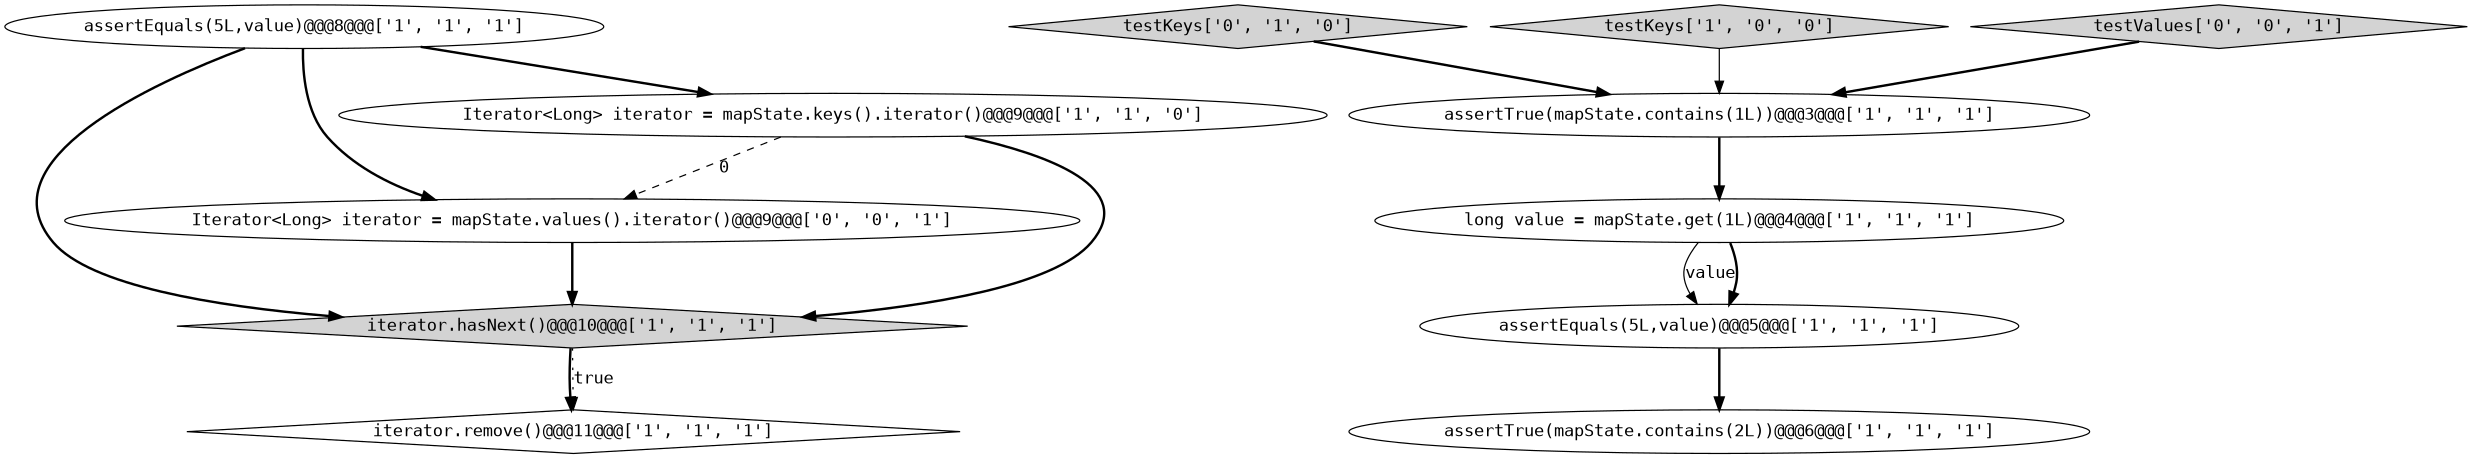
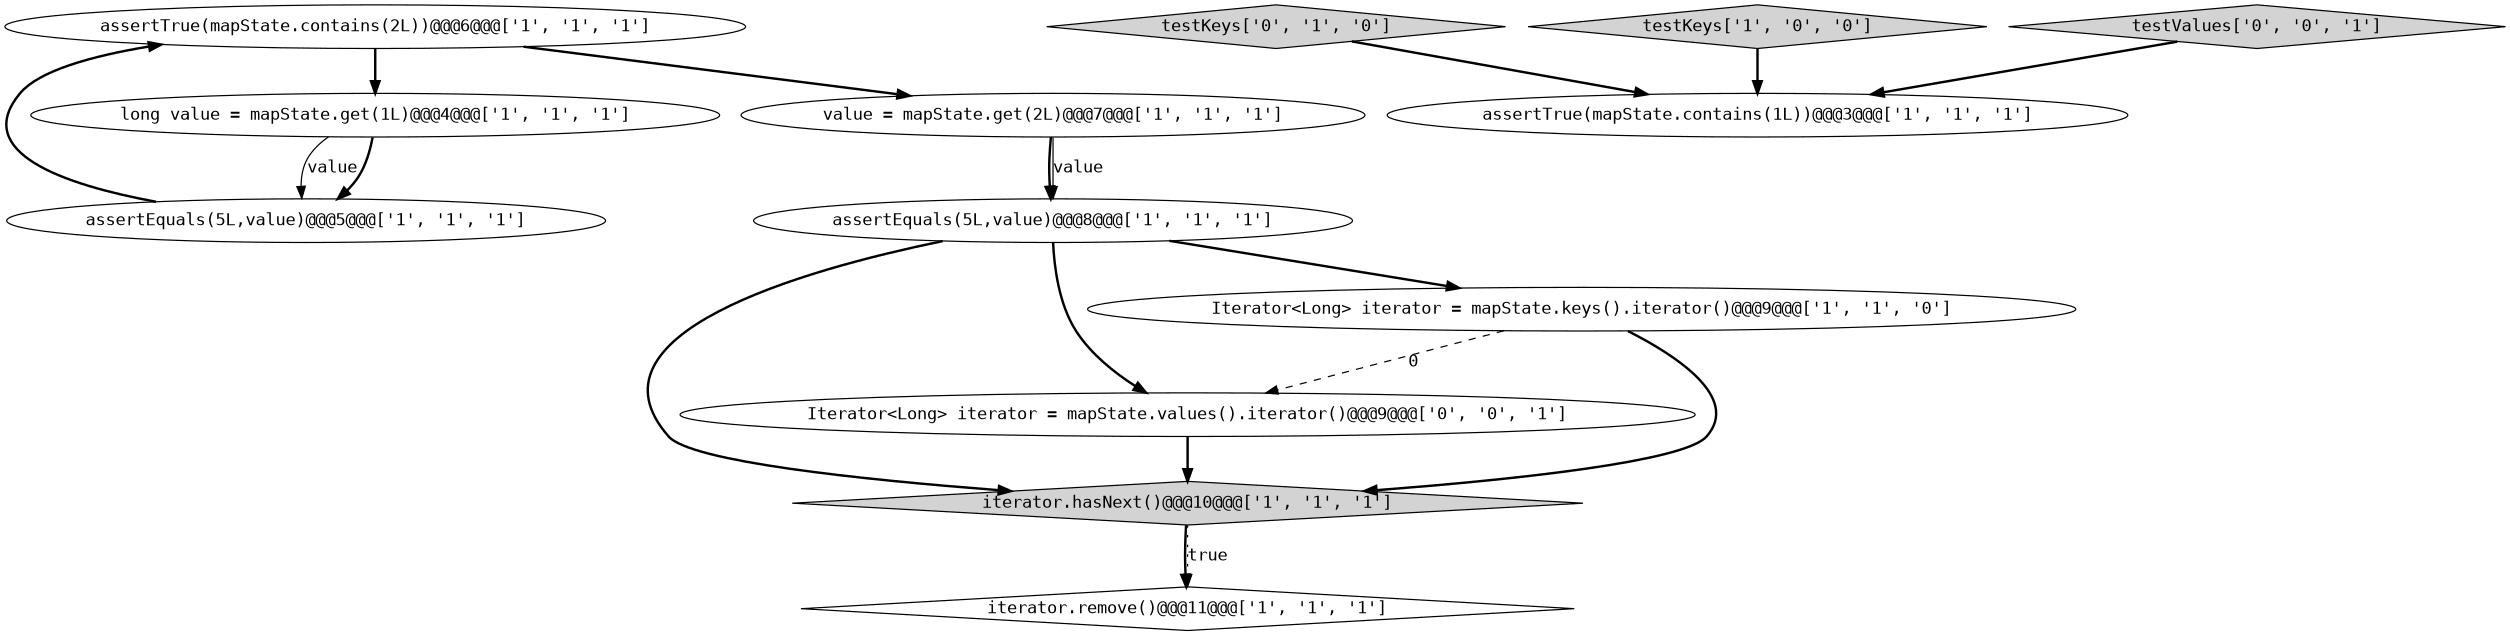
edge "testKeys['1', '0', '0']" -> "assertTrue(mapState.contains(1L))@@@3@@@['1', '1', '1']": style solid -> bold
node "value = mapState.get(2L)@@@7@@@['1', '1', '1']": added
edge "assertTrue(mapState.contains(1L))@@@3@@@['1', '1', '1']" -> "long value = mapState.get(1L)@@@4@@@['1', '1', '1']": now "assertTrue(mapState.contains(2L))@@@6@@@['1', '1', '1']" -> "long value = mapState.get(1L)@@@4@@@['1', '1', '1']"
